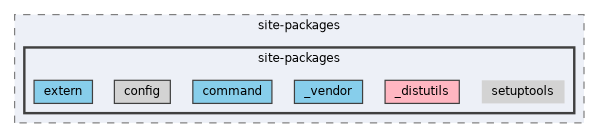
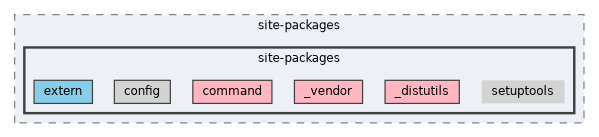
node "command": fillcolor skyblue -> lightpink
node "_vendor": fillcolor skyblue -> lightpink
